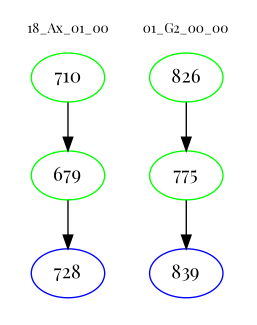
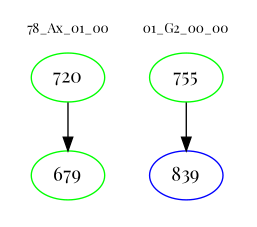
cluster "18_Ax_01_00": label "18_Ax_01_00" -> "78_Ax_01_00"
node "710": label "710" -> "720"
node "826": removed
node "775": label "775" -> "755"
node "728": removed
